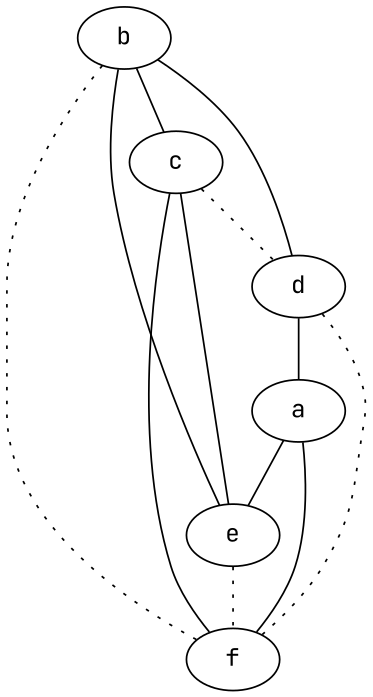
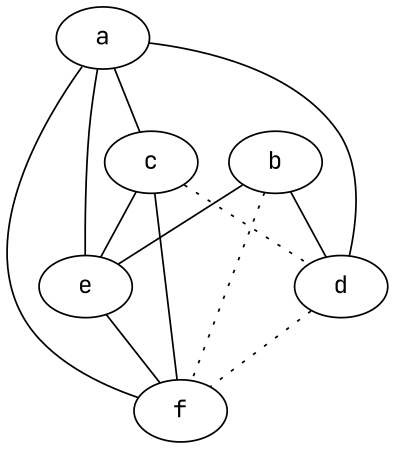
edge "b" -- "c": now "a" -- "c"
edge "e" -- "f": style dotted -> solid
